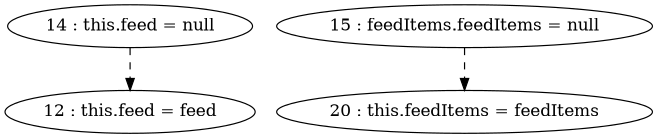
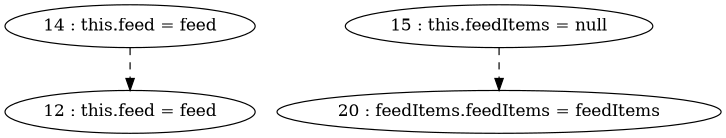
node "14 : this.feed = null": label "14 : this.feed = null" -> "14 : this.feed = feed"
node "15 : feedItems.feedItems = null": label "15 : feedItems.feedItems = null" -> "15 : this.feedItems = null"
node "20 : this.feedItems = feedItems": label "20 : this.feedItems = feedItems" -> "20 : feedItems.feedItems = feedItems"
